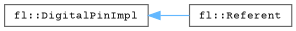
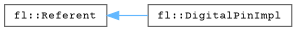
edge "fl::Referent" -> "fl::DigitalPinImpl": reversed
